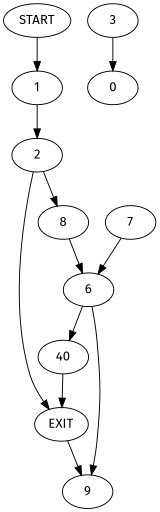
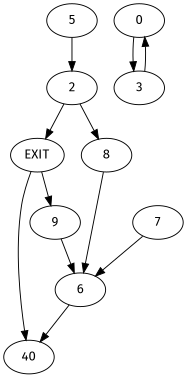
node "START": removed
edge "0" -> "3": added
node "1": label "1" -> "5"
edge "40" -> "EXIT": reversed
edge "6" -> "9": reversed
